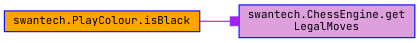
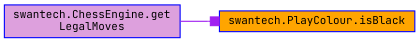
edge "swantech.PlayColour.isBlack" -> "swantech.ChessEngine.get LegalMoves": reversed
